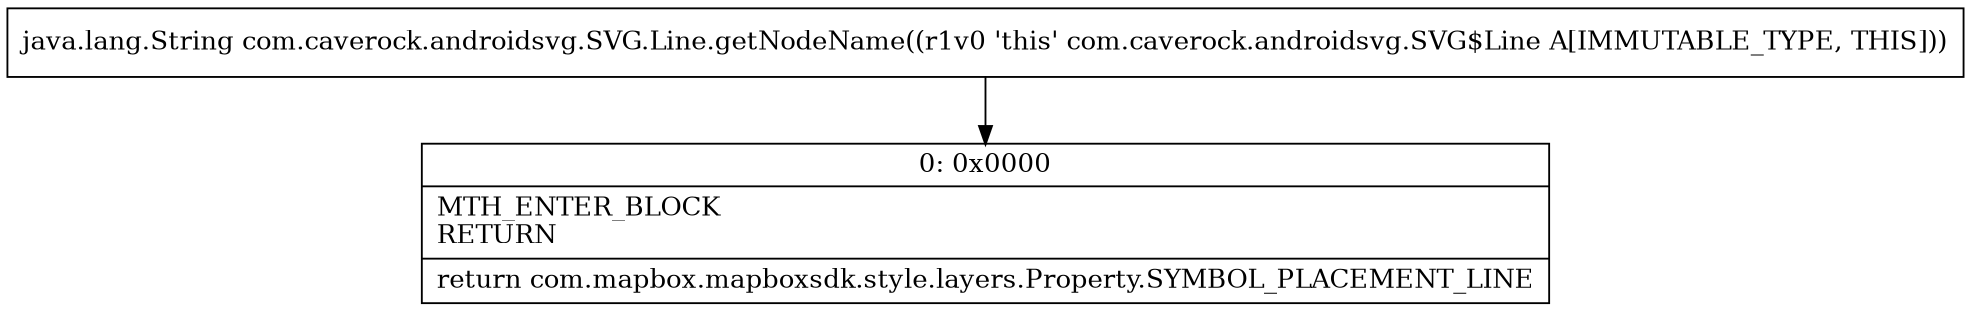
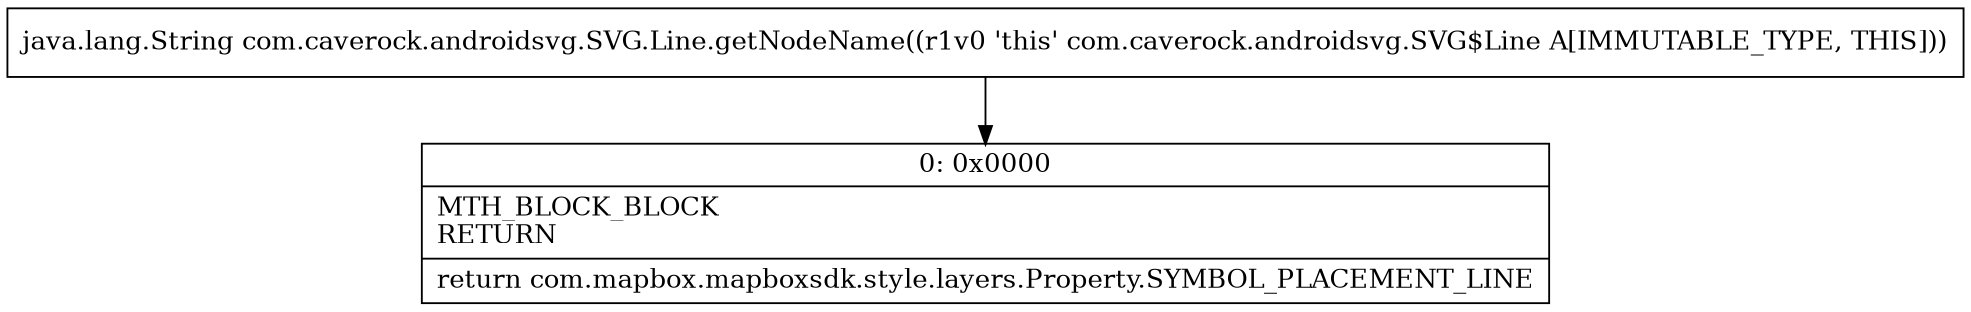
node "0: 0x0000": text "MTH_ENTER_BLOCK" -> "MTH_BLOCK_BLOCK"
